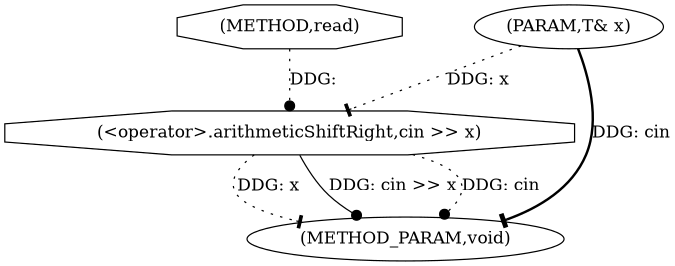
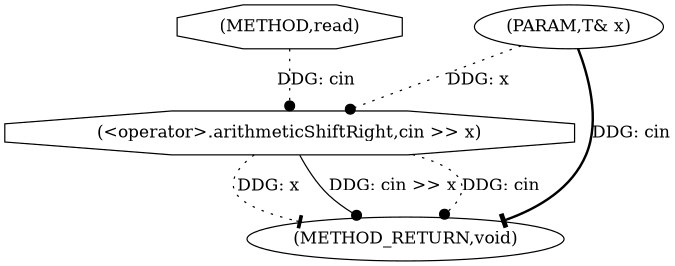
edge "(PARAM,T& x)" -> "(<operator>.arithmeticShiftRight,cin >> x)": arrowhead tee -> dot
edge "(METHOD,read)" -> "(<operator>.arithmeticShiftRight,cin >> x)": label "DDG: " -> "DDG: cin"
node "(METHOD_PARAM,void)": label "(METHOD_PARAM,void)" -> "(METHOD_RETURN,void)"
